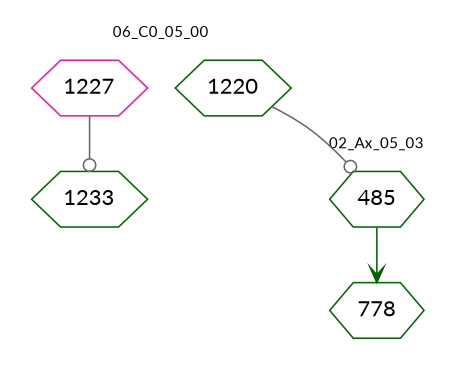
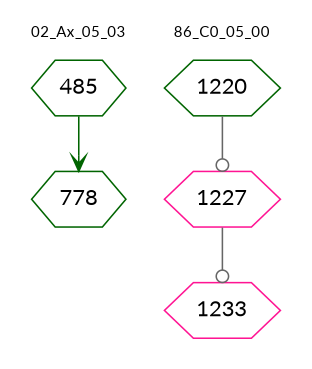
cluster "06_C0_05_00": label "06_C0_05_00" -> "86_C0_05_00"
edge "1220" -> "485": now "1220" -> "1227"
node "1233": color darkgreen -> deeppink
